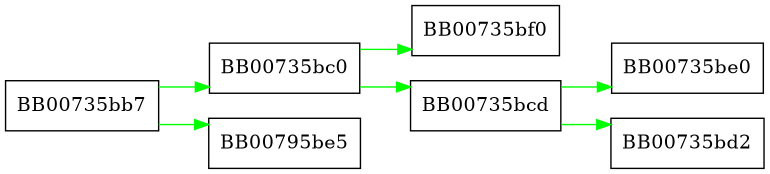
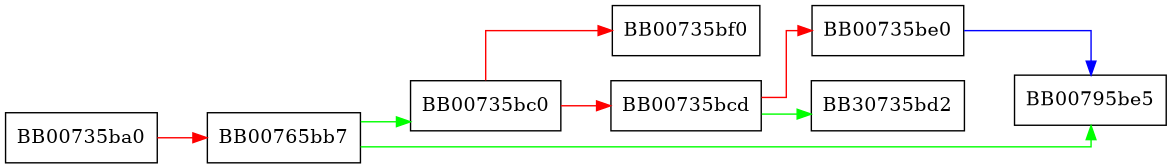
edge "BB00735be0" -> "BB00795be5": added
edge "BB00735bc0" -> "BB00735bf0": color green -> red
edge "BB00735bc0" -> "BB00735bcd": color green -> red
edge "BB00735bcd" -> "BB00735be0": color green -> red
node "BB00735bb7": label "BB00735bb7" -> "BB00765bb7"
node "BB00735ba0": added
node "BB00735bd2": label "BB00735bd2" -> "BB30735bd2"
